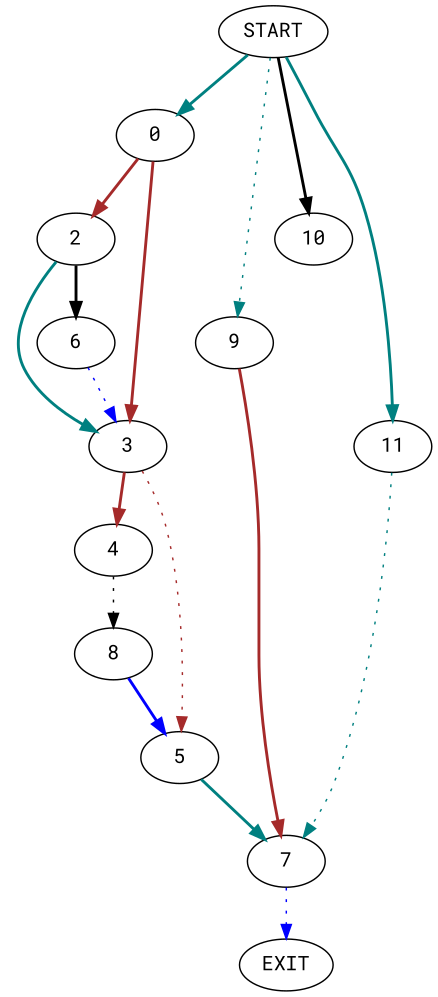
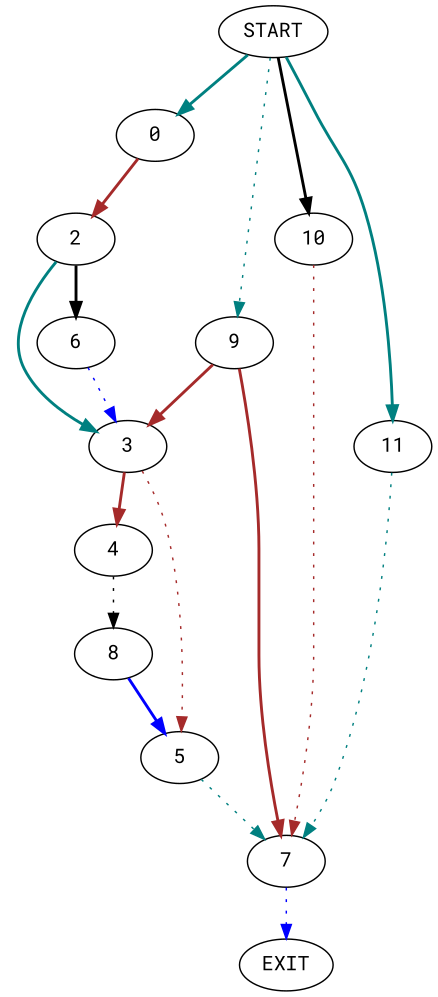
edge "0" -> "3": now "9" -> "3"
edge "10" -> "7": added
edge "5" -> "7": style bold -> dotted
